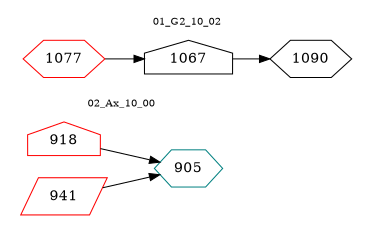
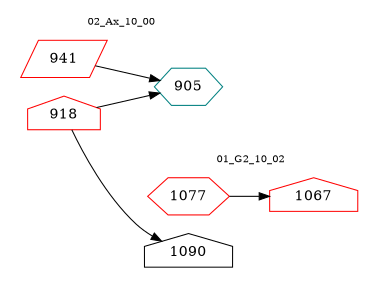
node "1067": color black -> red
edge "1067" -> "1090": now "918" -> "1090"
node "1090": shape hexagon -> house
